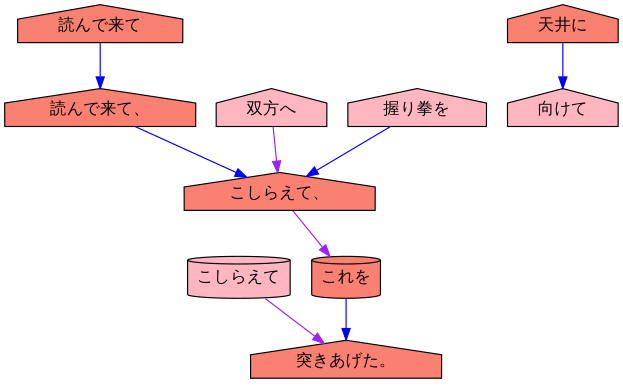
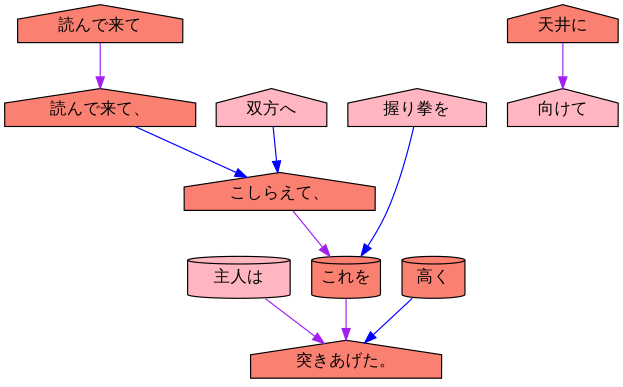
edge "読んで来て" -> "読んで来て、": color blue -> purple
edge "天井に" -> "向けて": color blue -> purple
edge "双方へ" -> "こしらえて、": color purple -> blue
edge "握り拳を" -> "こしらえて、": now "握り拳を" -> "これを"
node "こしらえて": label "こしらえて" -> "主人は"
node "高く": added
edge "これを" -> "突きあげた。": color blue -> purple
